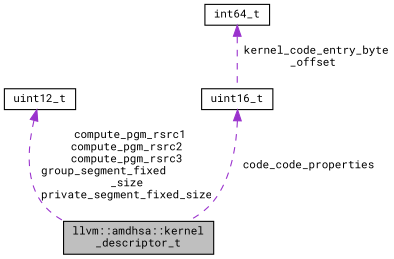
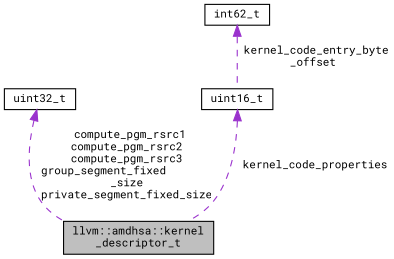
node "int64_t": label "int64_t" -> "int62_t"
node "uint12_t": label "uint12_t" -> "uint32_t"
edge "llvm::amdhsa::kernel _descriptor_t" -> "uint16_t": label " code_code_properties" -> " kernel_code_properties"
